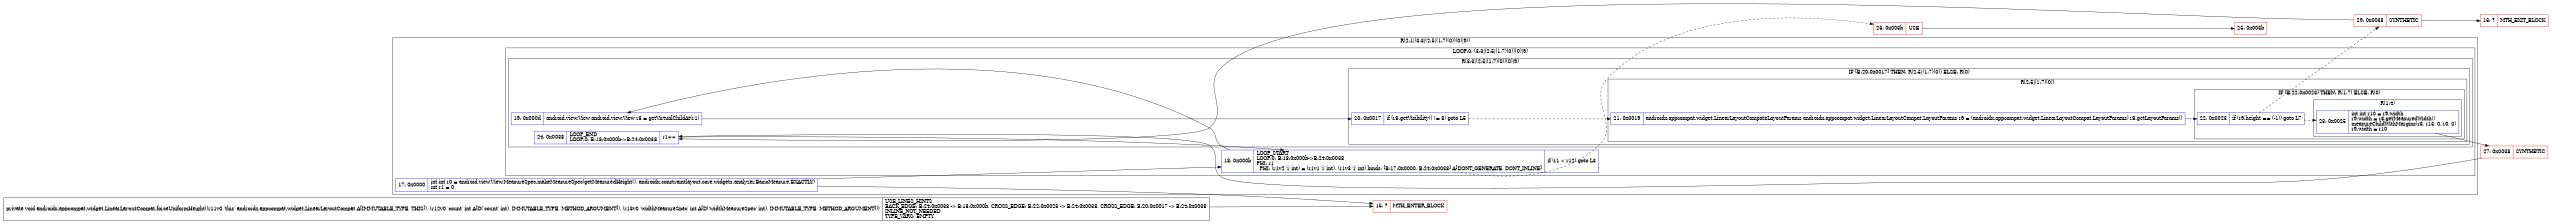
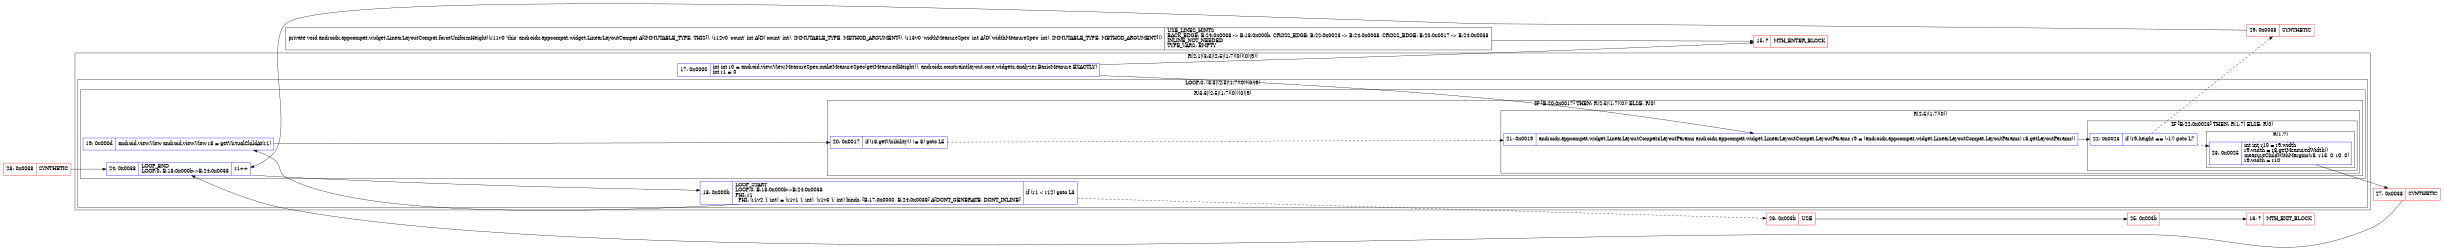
edge "29: 0x0038" -> "16: ?": now "25: 0x003b" -> "16: ?"
cluster "R(1:4)": label "R(1:4)" -> "R(1:7)"
node "28: 0x0038": added
edge "17: 0x0000" -> "18: 0x000b": now "17: 0x0000" -> "21: 0x0019"
